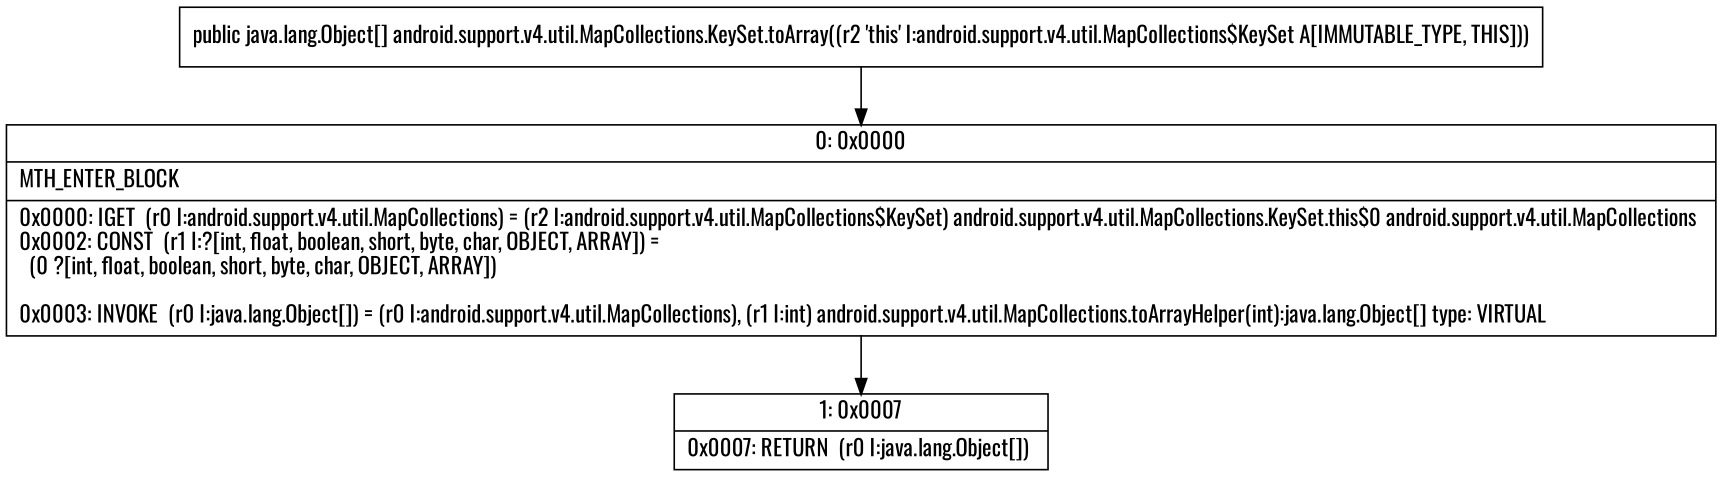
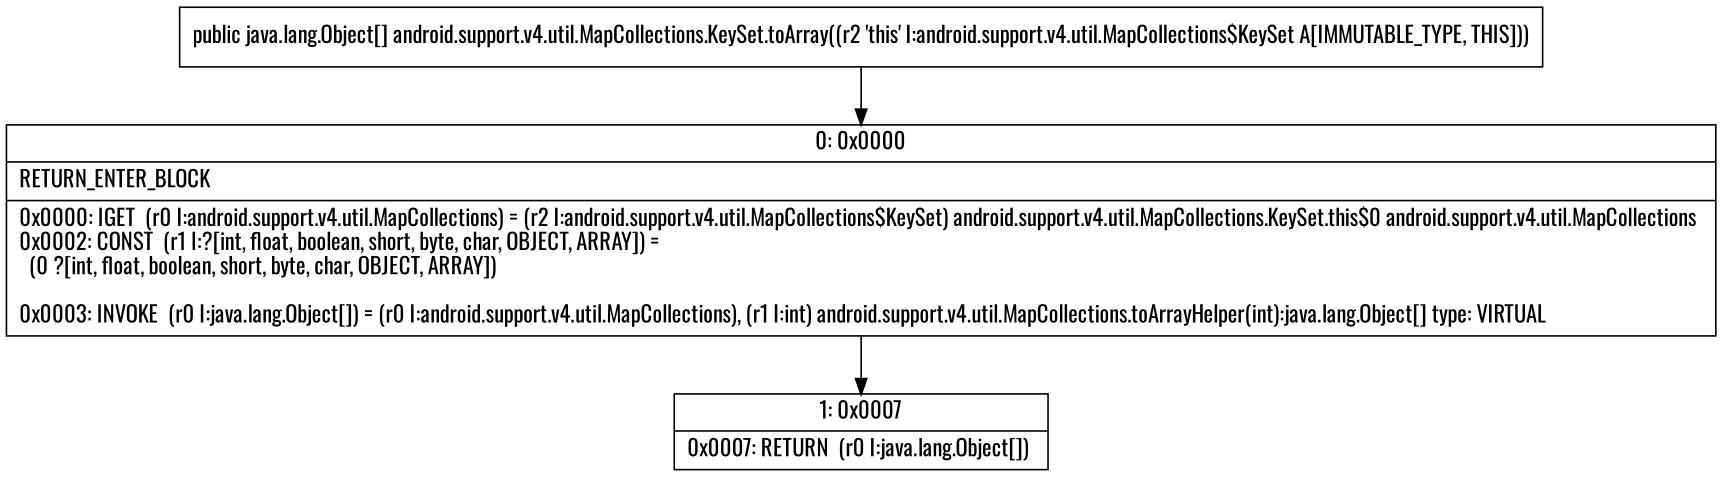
node "0: 0x0000": text "MTH_ENTER_BLOCK" -> "RETURN_ENTER_BLOCK"
